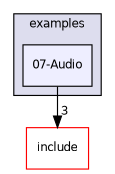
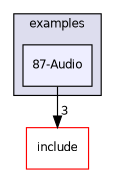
node "07-Audio": label "07-Audio" -> "87-Audio"
